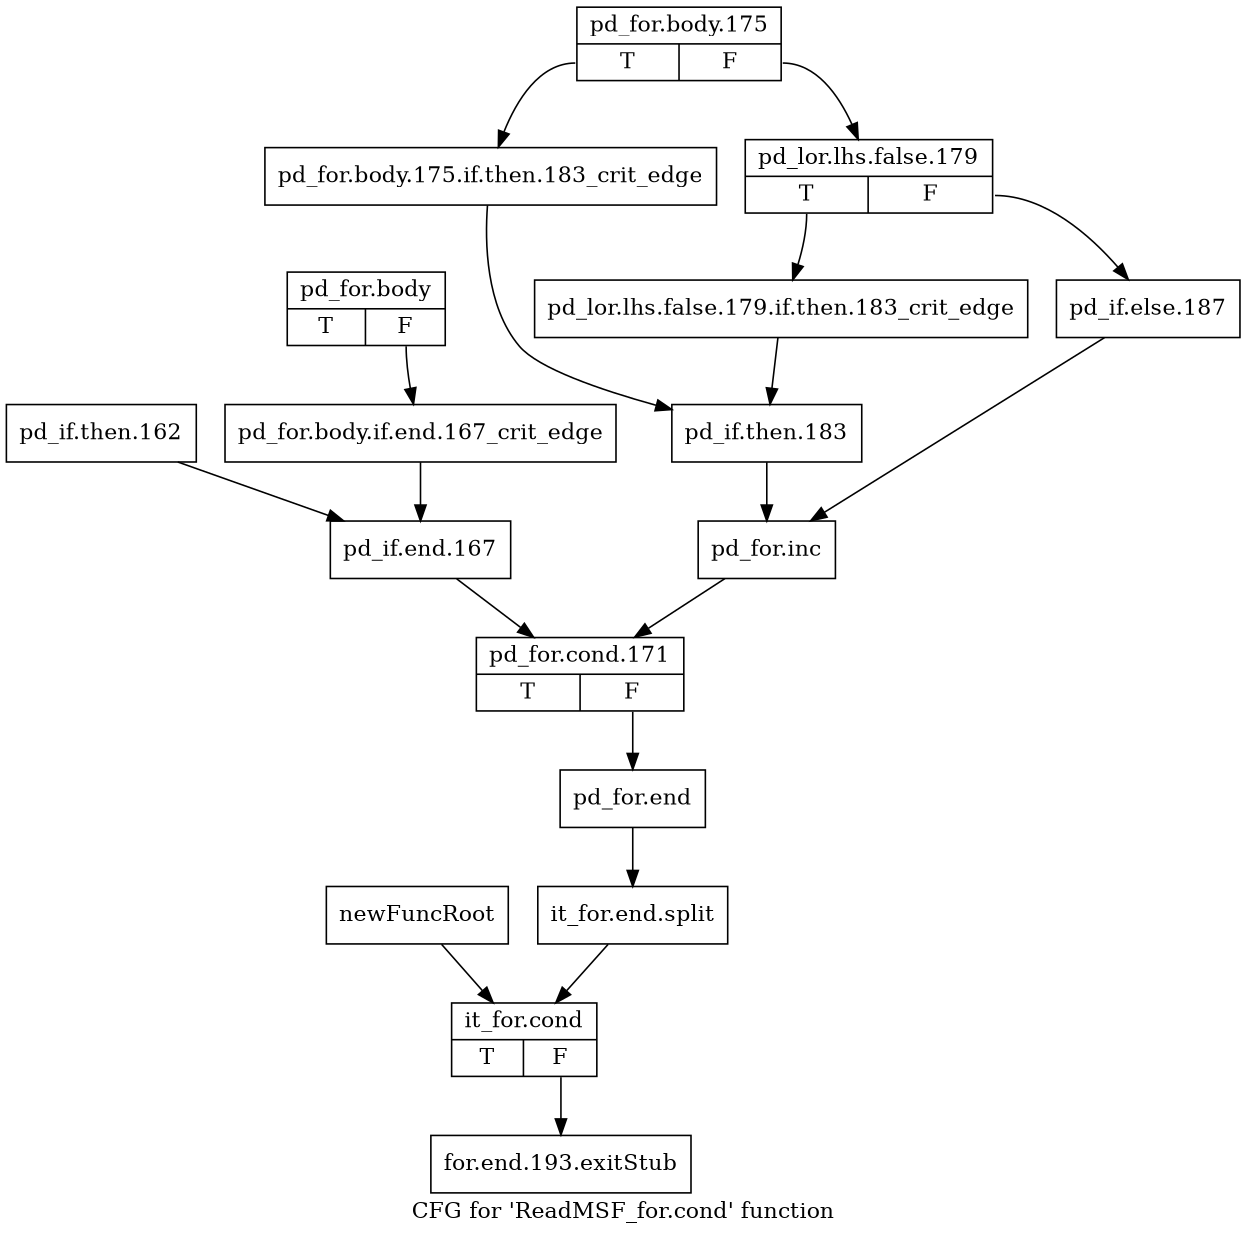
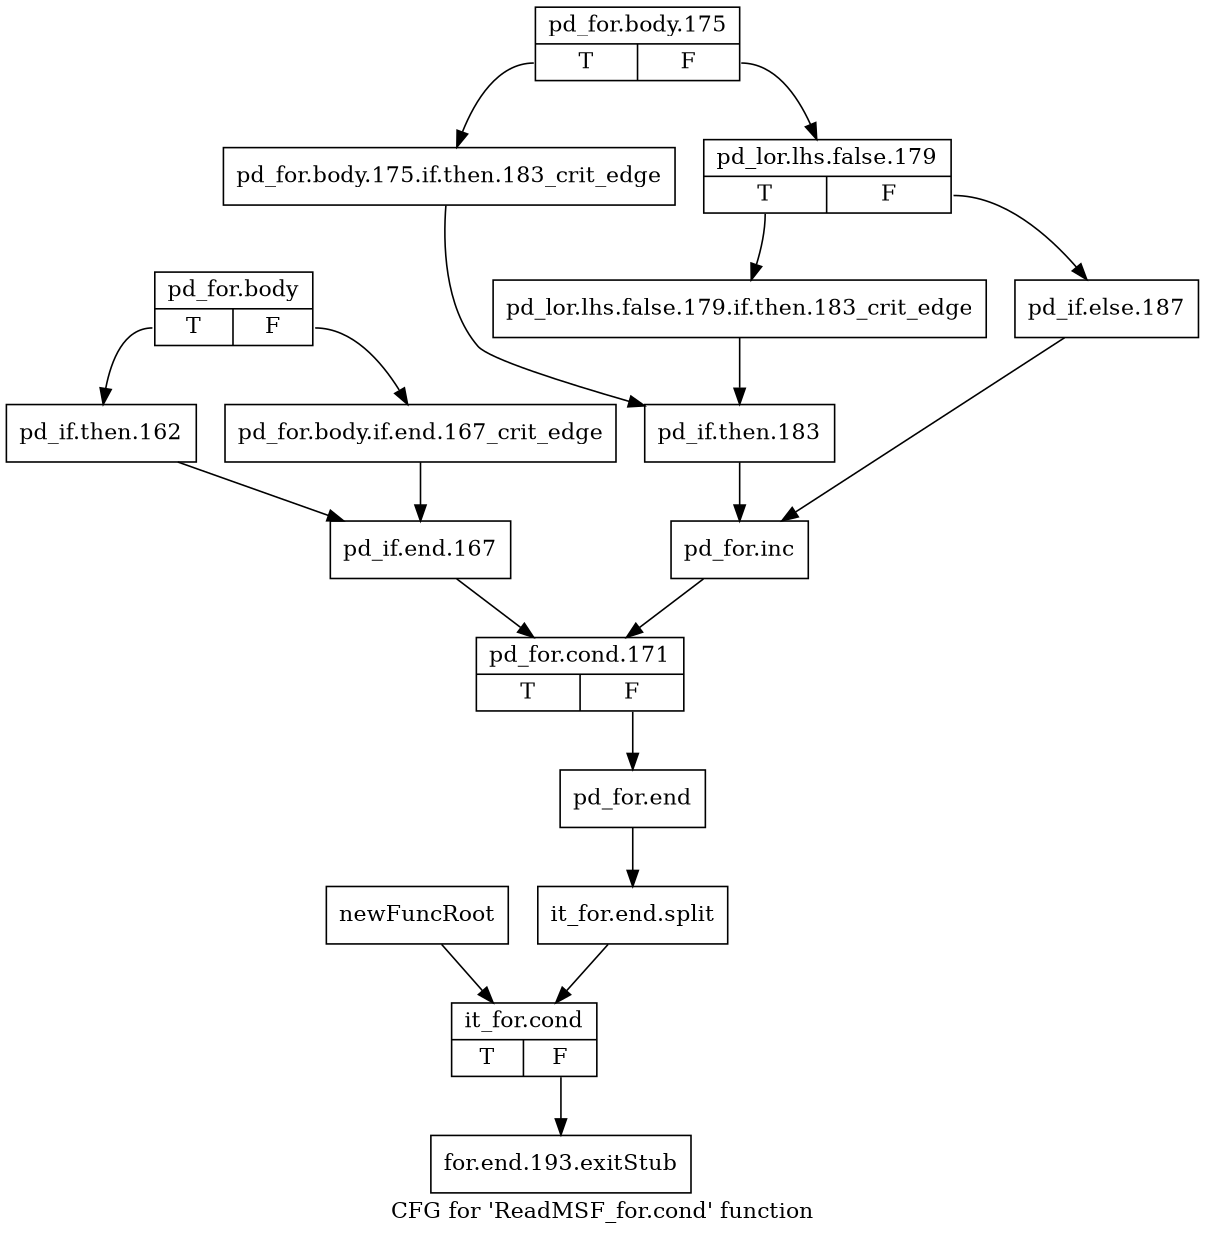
edge "pd_for.body" -> "pd_if.then.162": added
